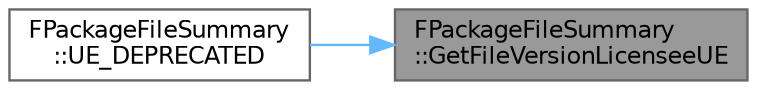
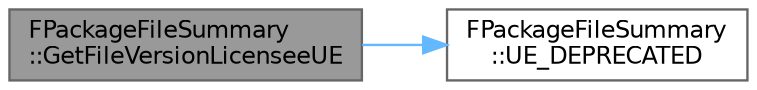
edge "FPackageFileSummary ::UE_DEPRECATED" -> "FPackageFileSummary ::GetFileVersionLicenseeUE": reversed
